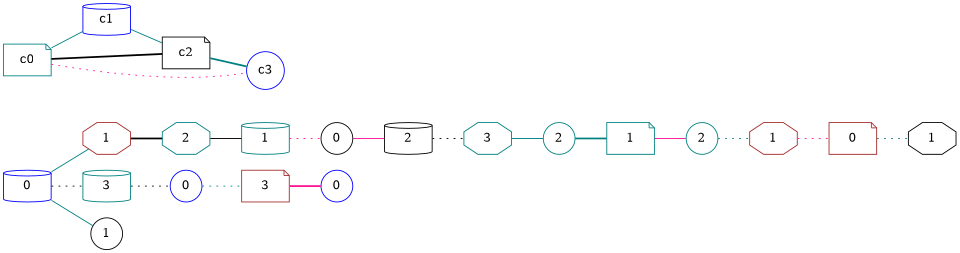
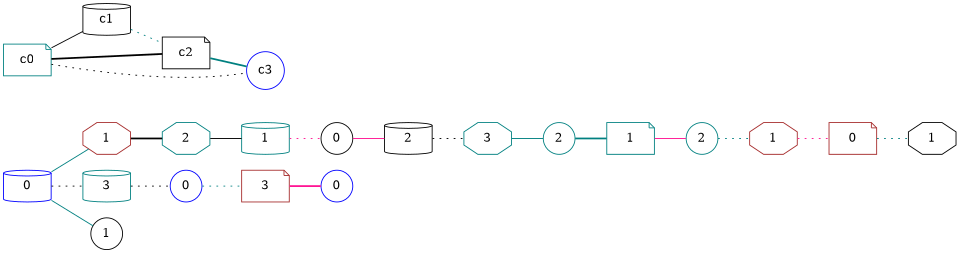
node "c1": color blue -> black
edge "c1" -- "c2": style solid -> dotted
edge "c1" -- "c0": color teal -> black
edge "c0" -- "c3": color deeppink -> black
